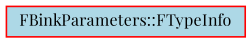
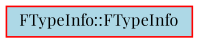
node "FBinkParameters::FTypeInfo": label "FBinkParameters::FTypeInfo" -> "FTypeInfo::FTypeInfo"
